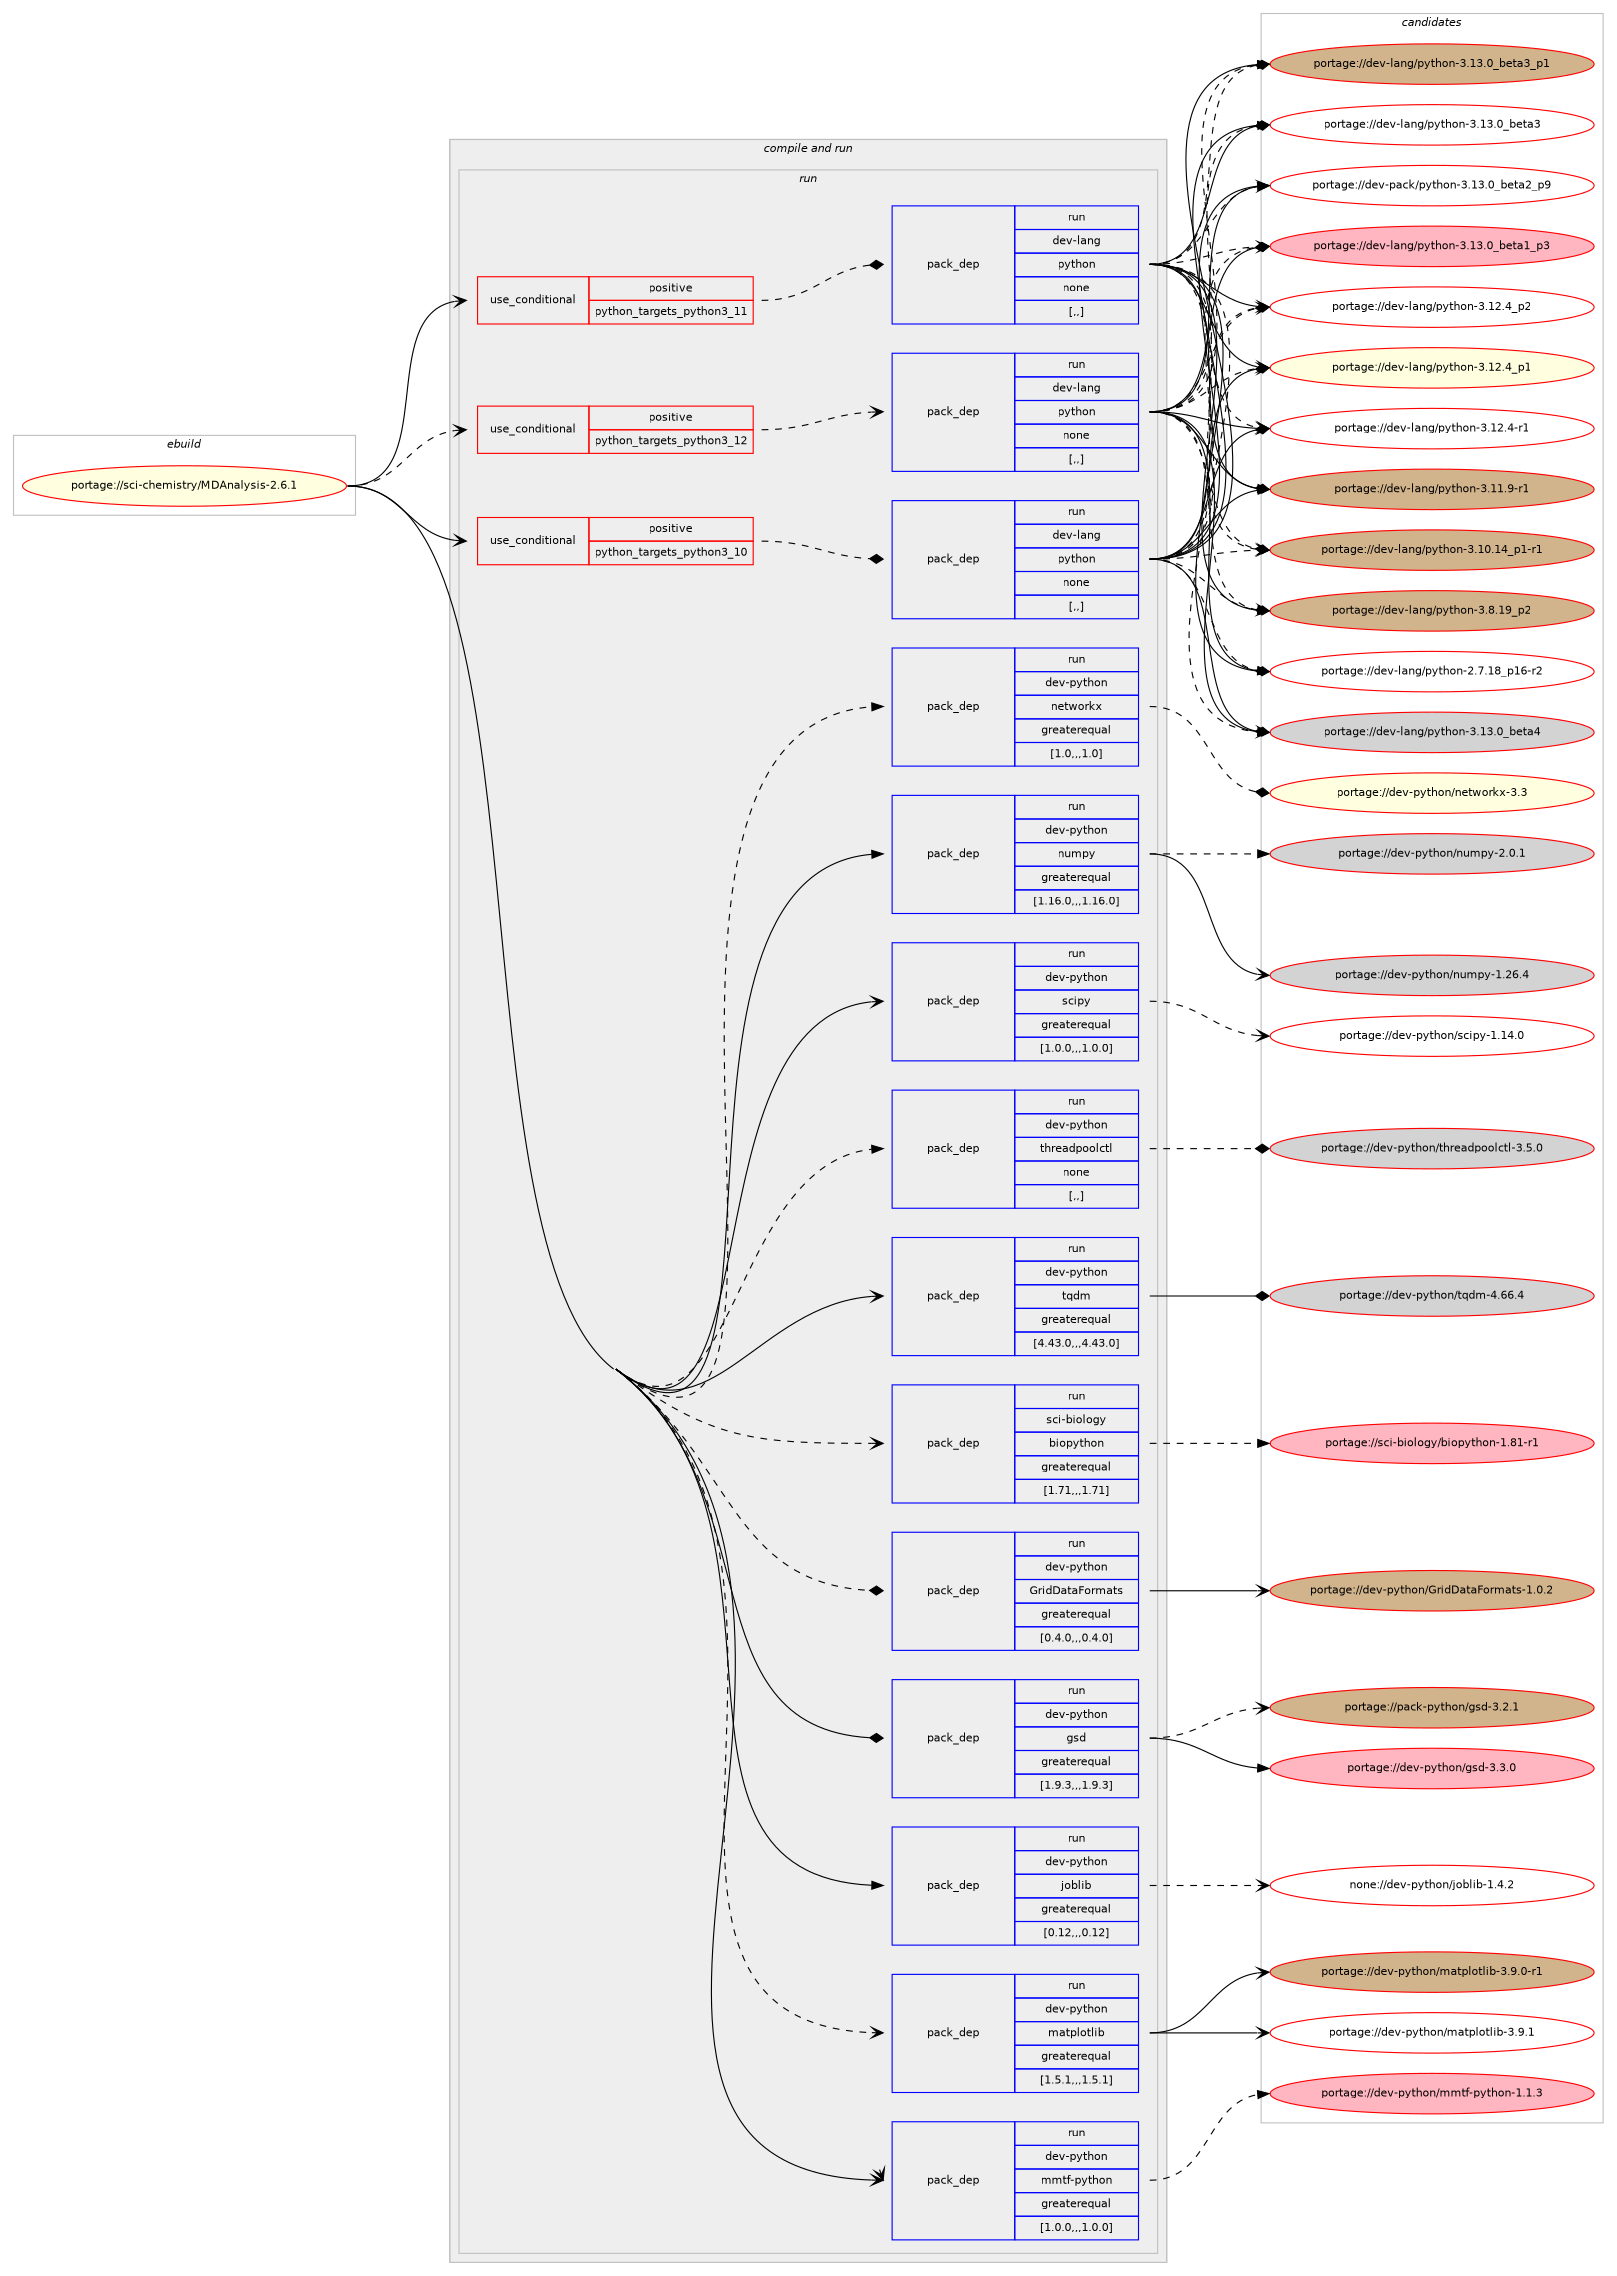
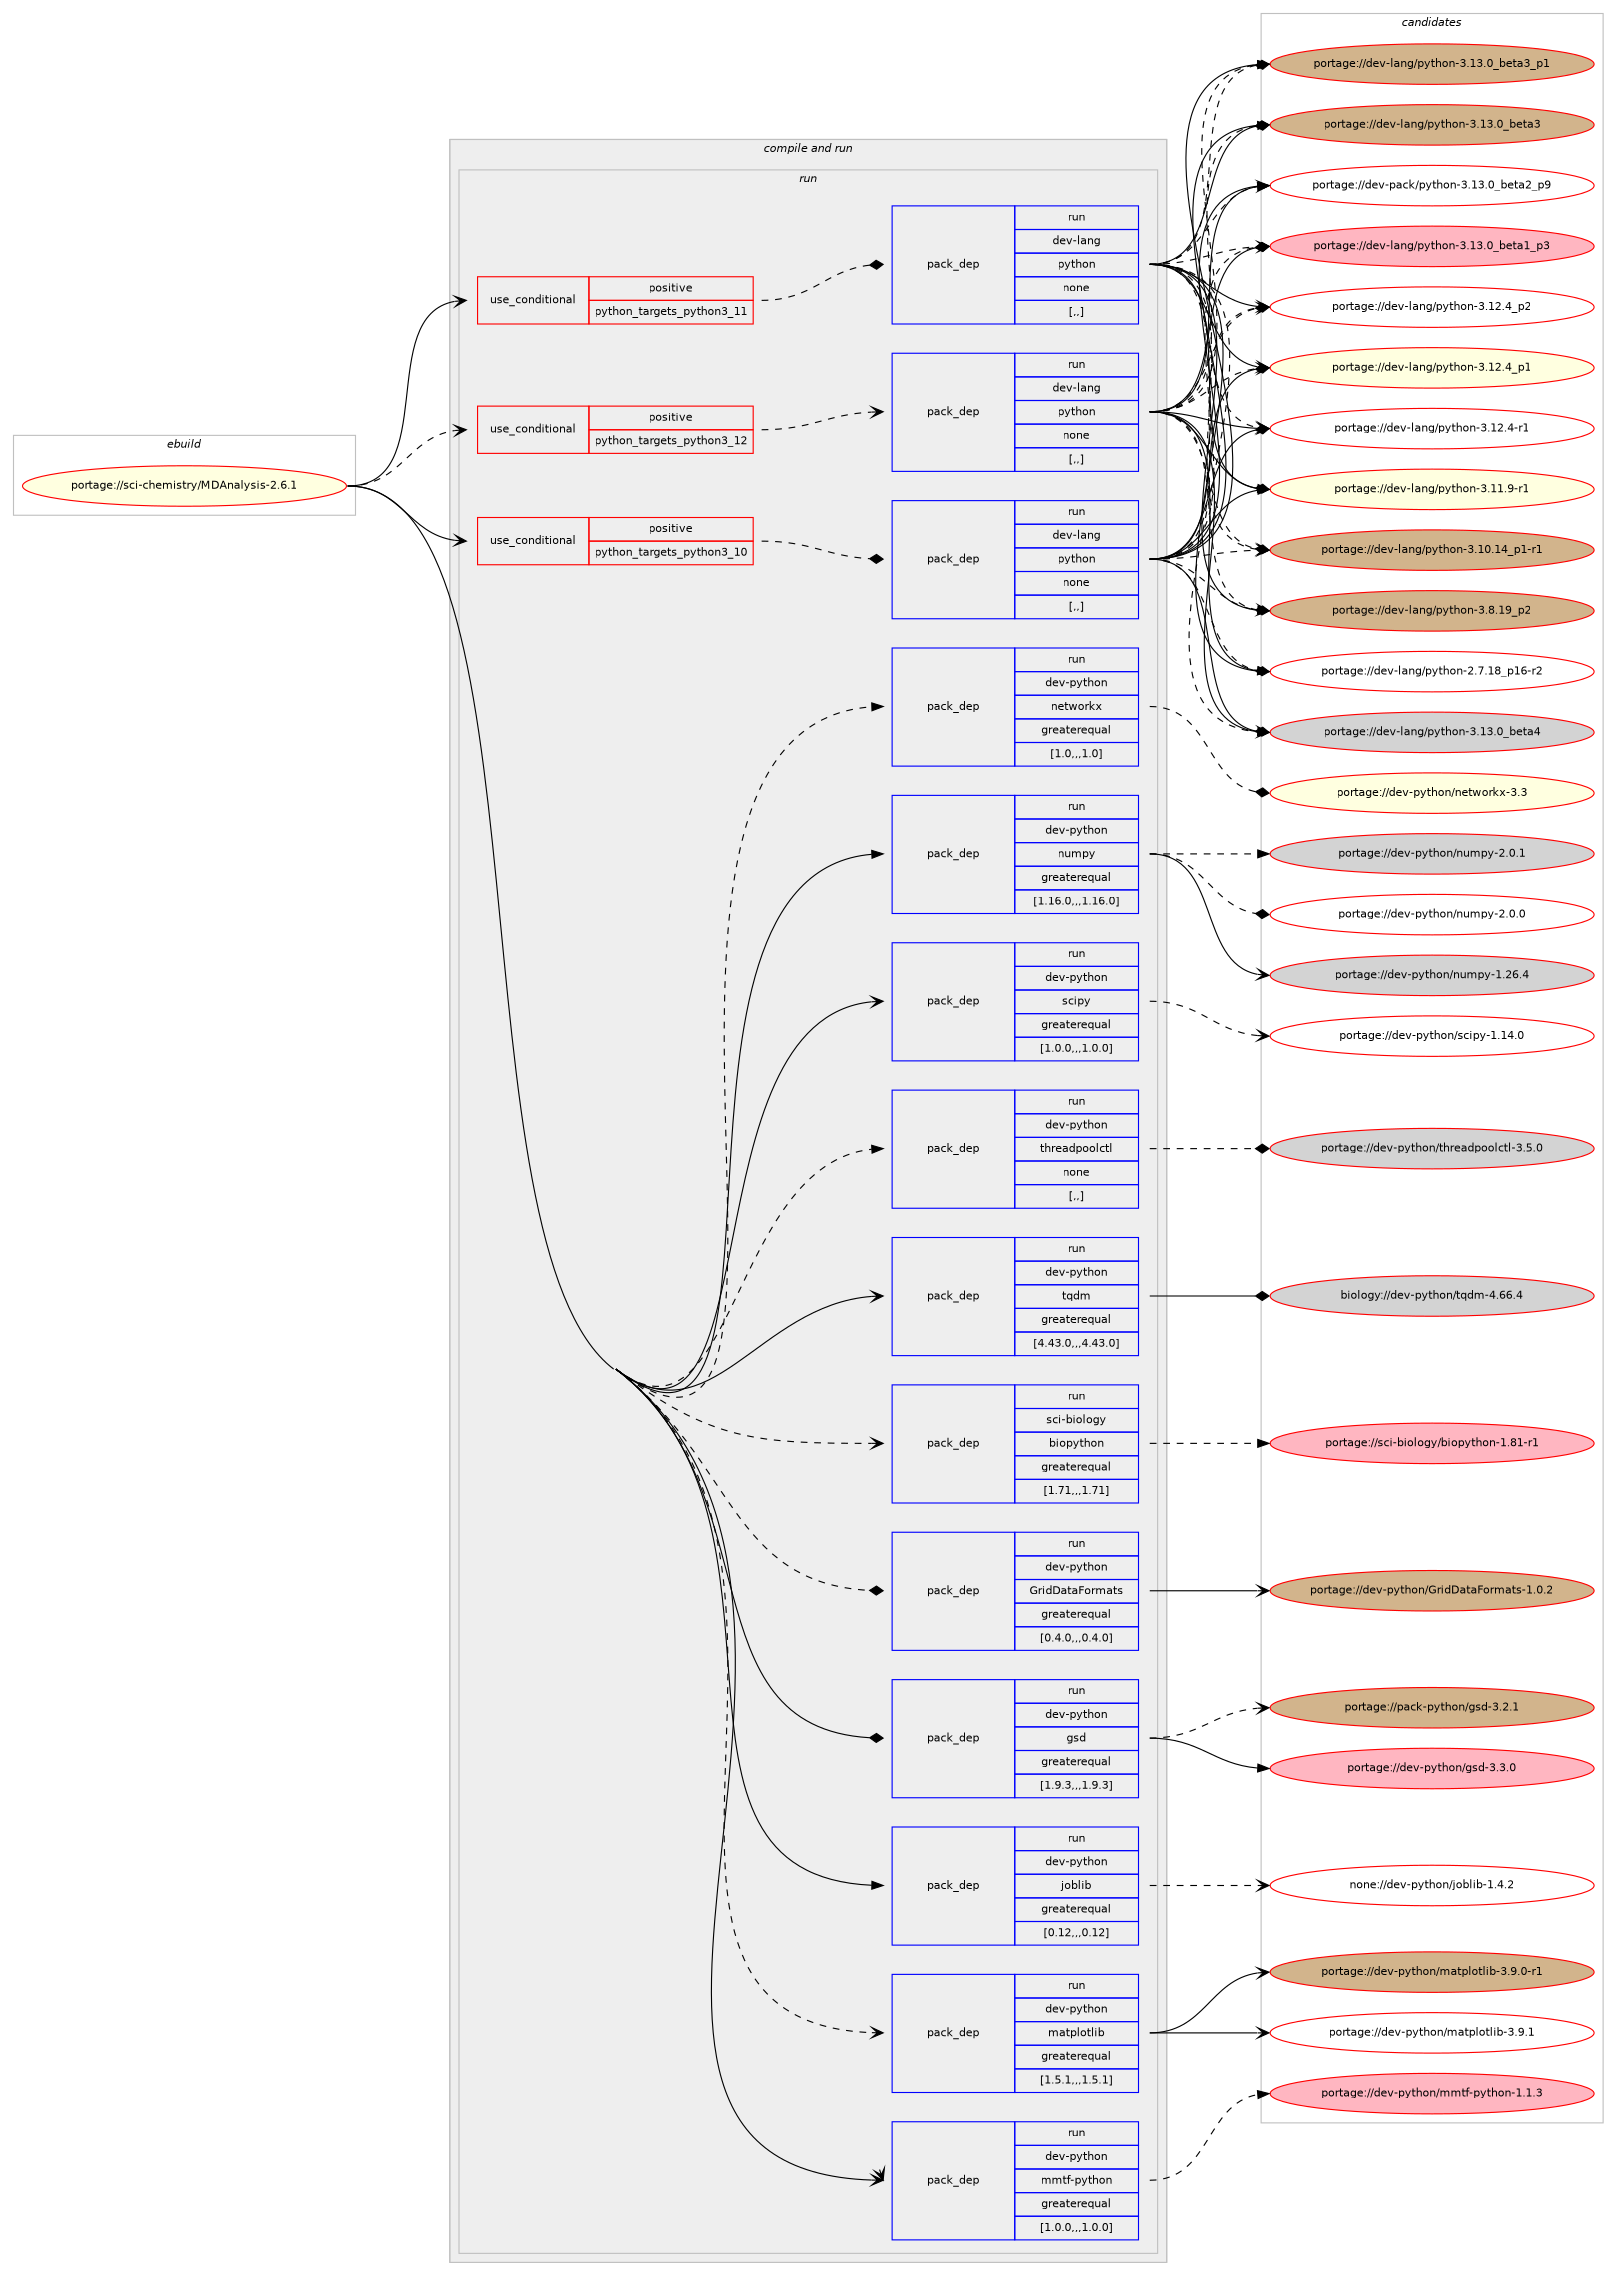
node "portage://dev-lang/python-3.13.0_beta3": fillcolor white -> tan
node "portage://dev-lang/python-3.11.9-r1": fillcolor tan -> lightyellow
node "portage://dev-python/numpy-2.0.0": added
node "portage://dev-python/tqdm-4.66.4": label "portage://dev-python/tqdm-4.66.4" -> "biology://dev-python/tqdm-4.66.4"
